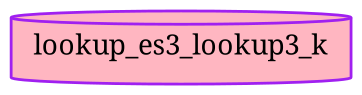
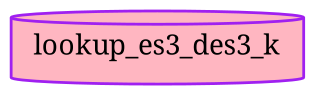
node "lookup_es3_lookup3_k": label "lookup_es3_lookup3_k" -> "lookup_es3_des3_k"
